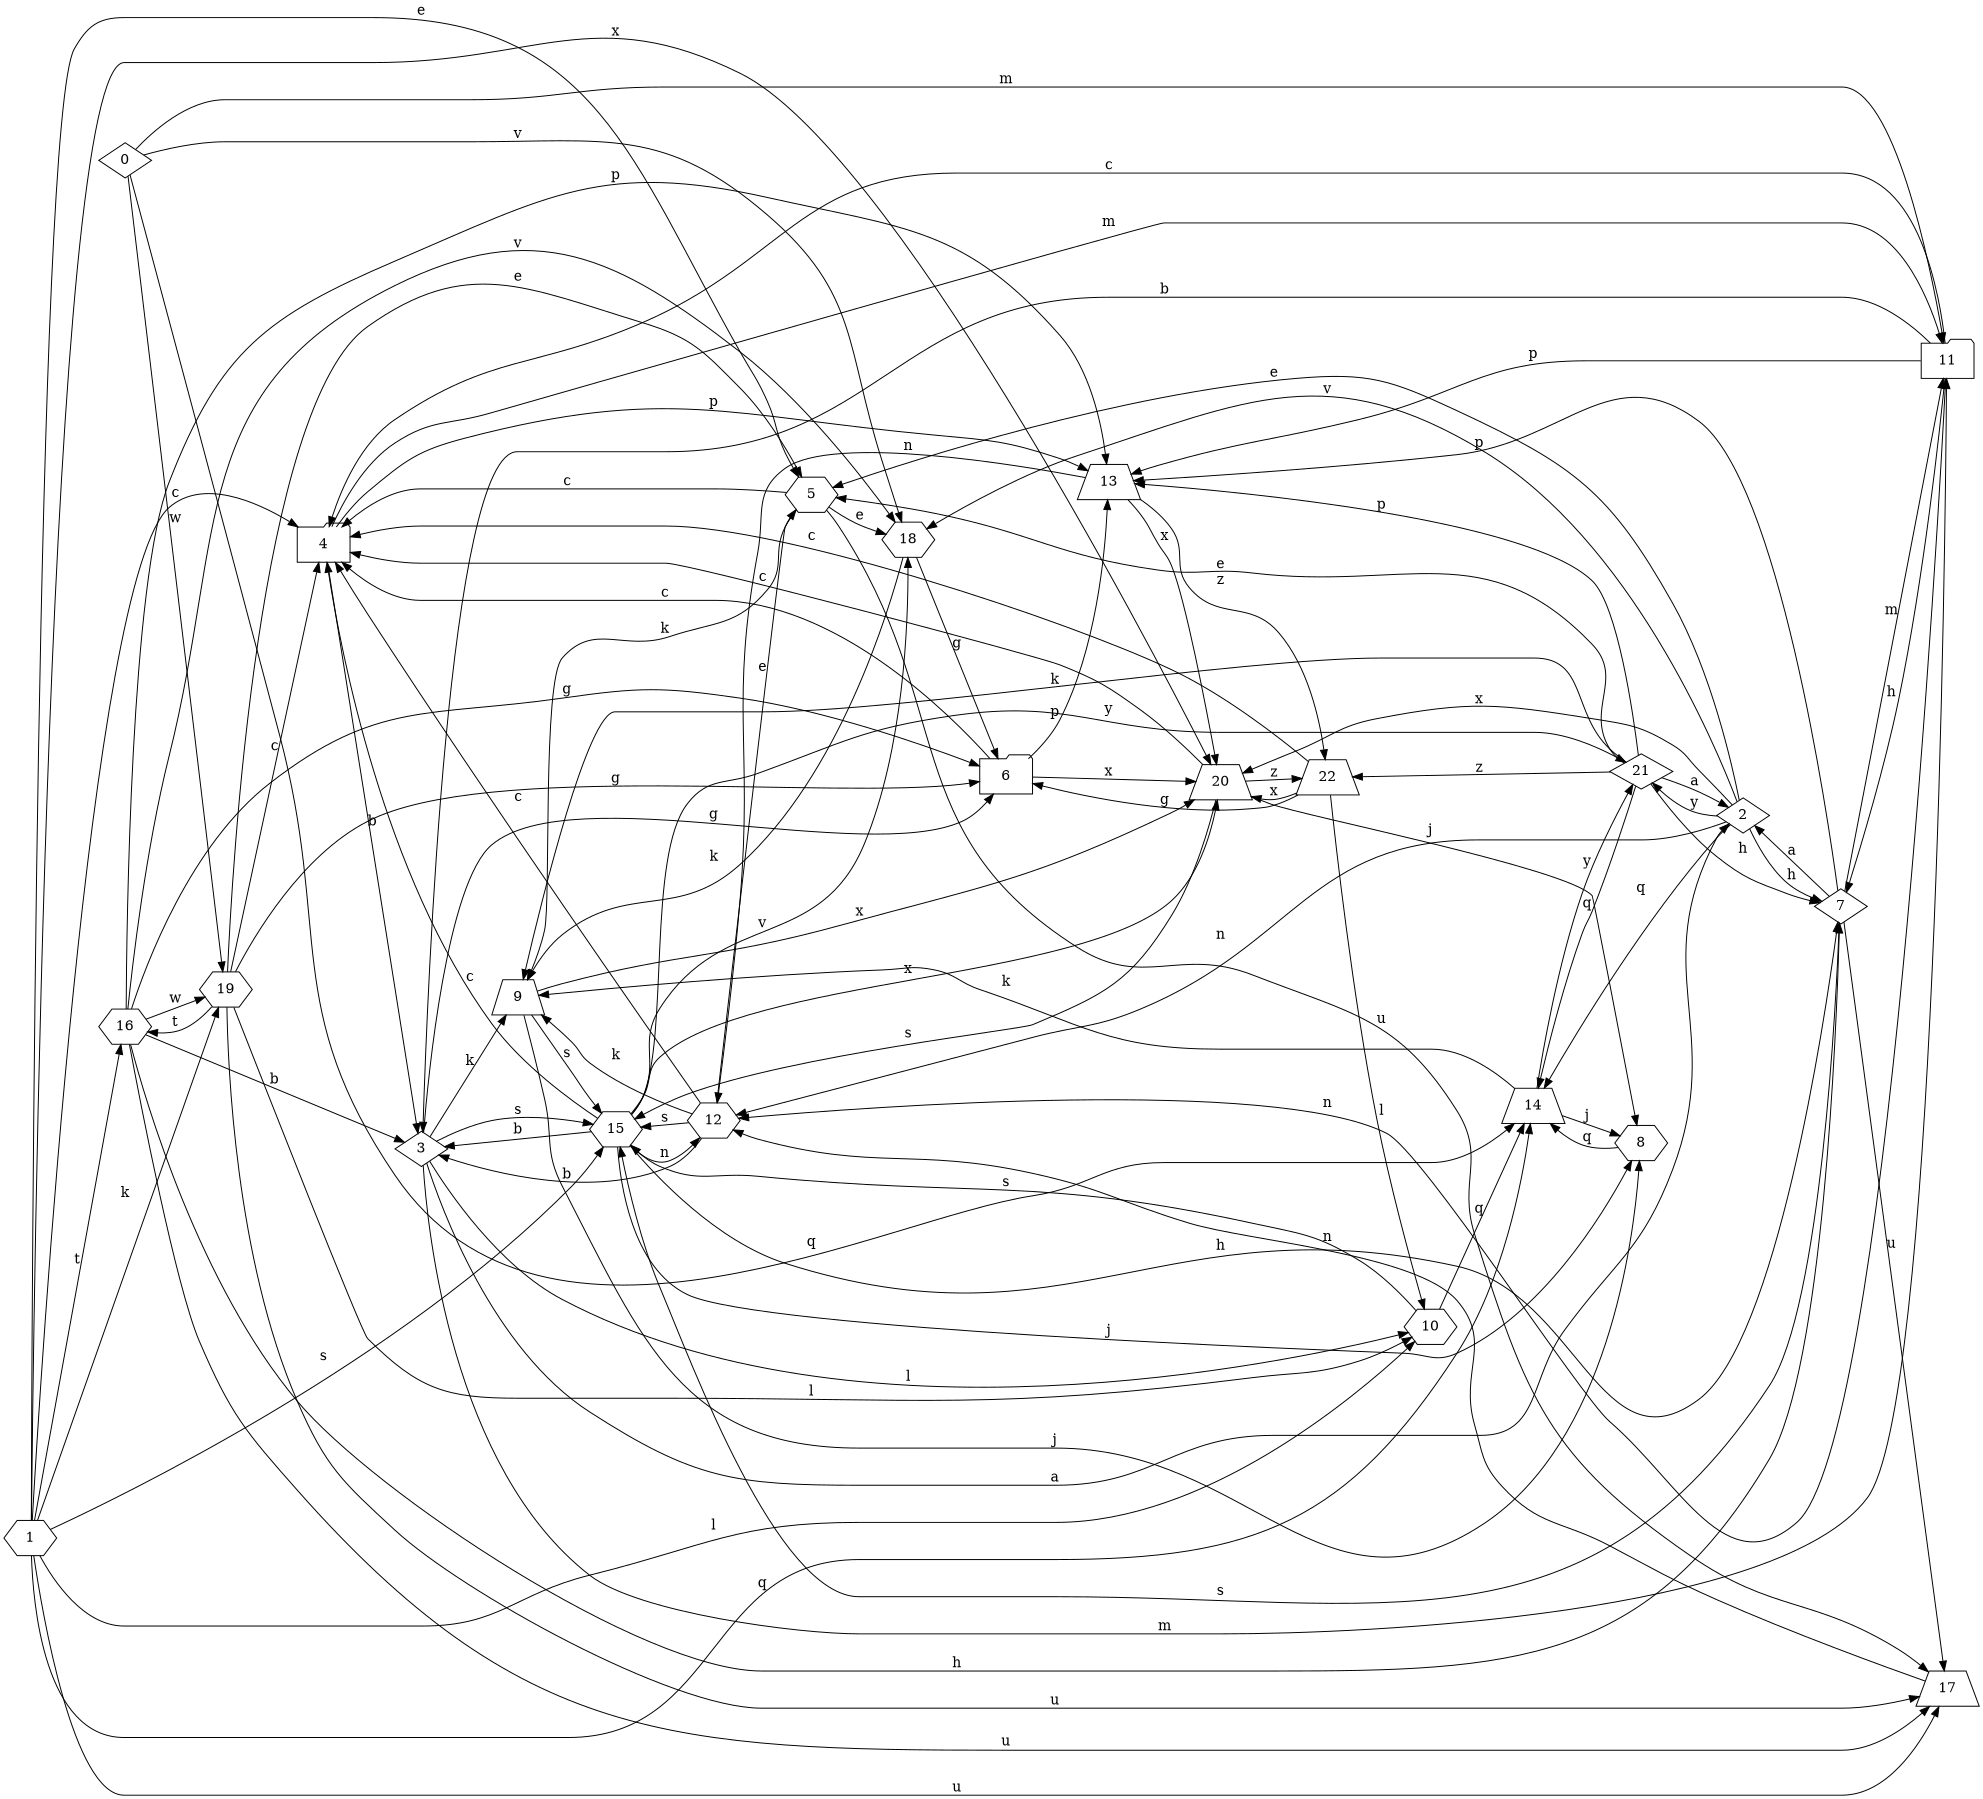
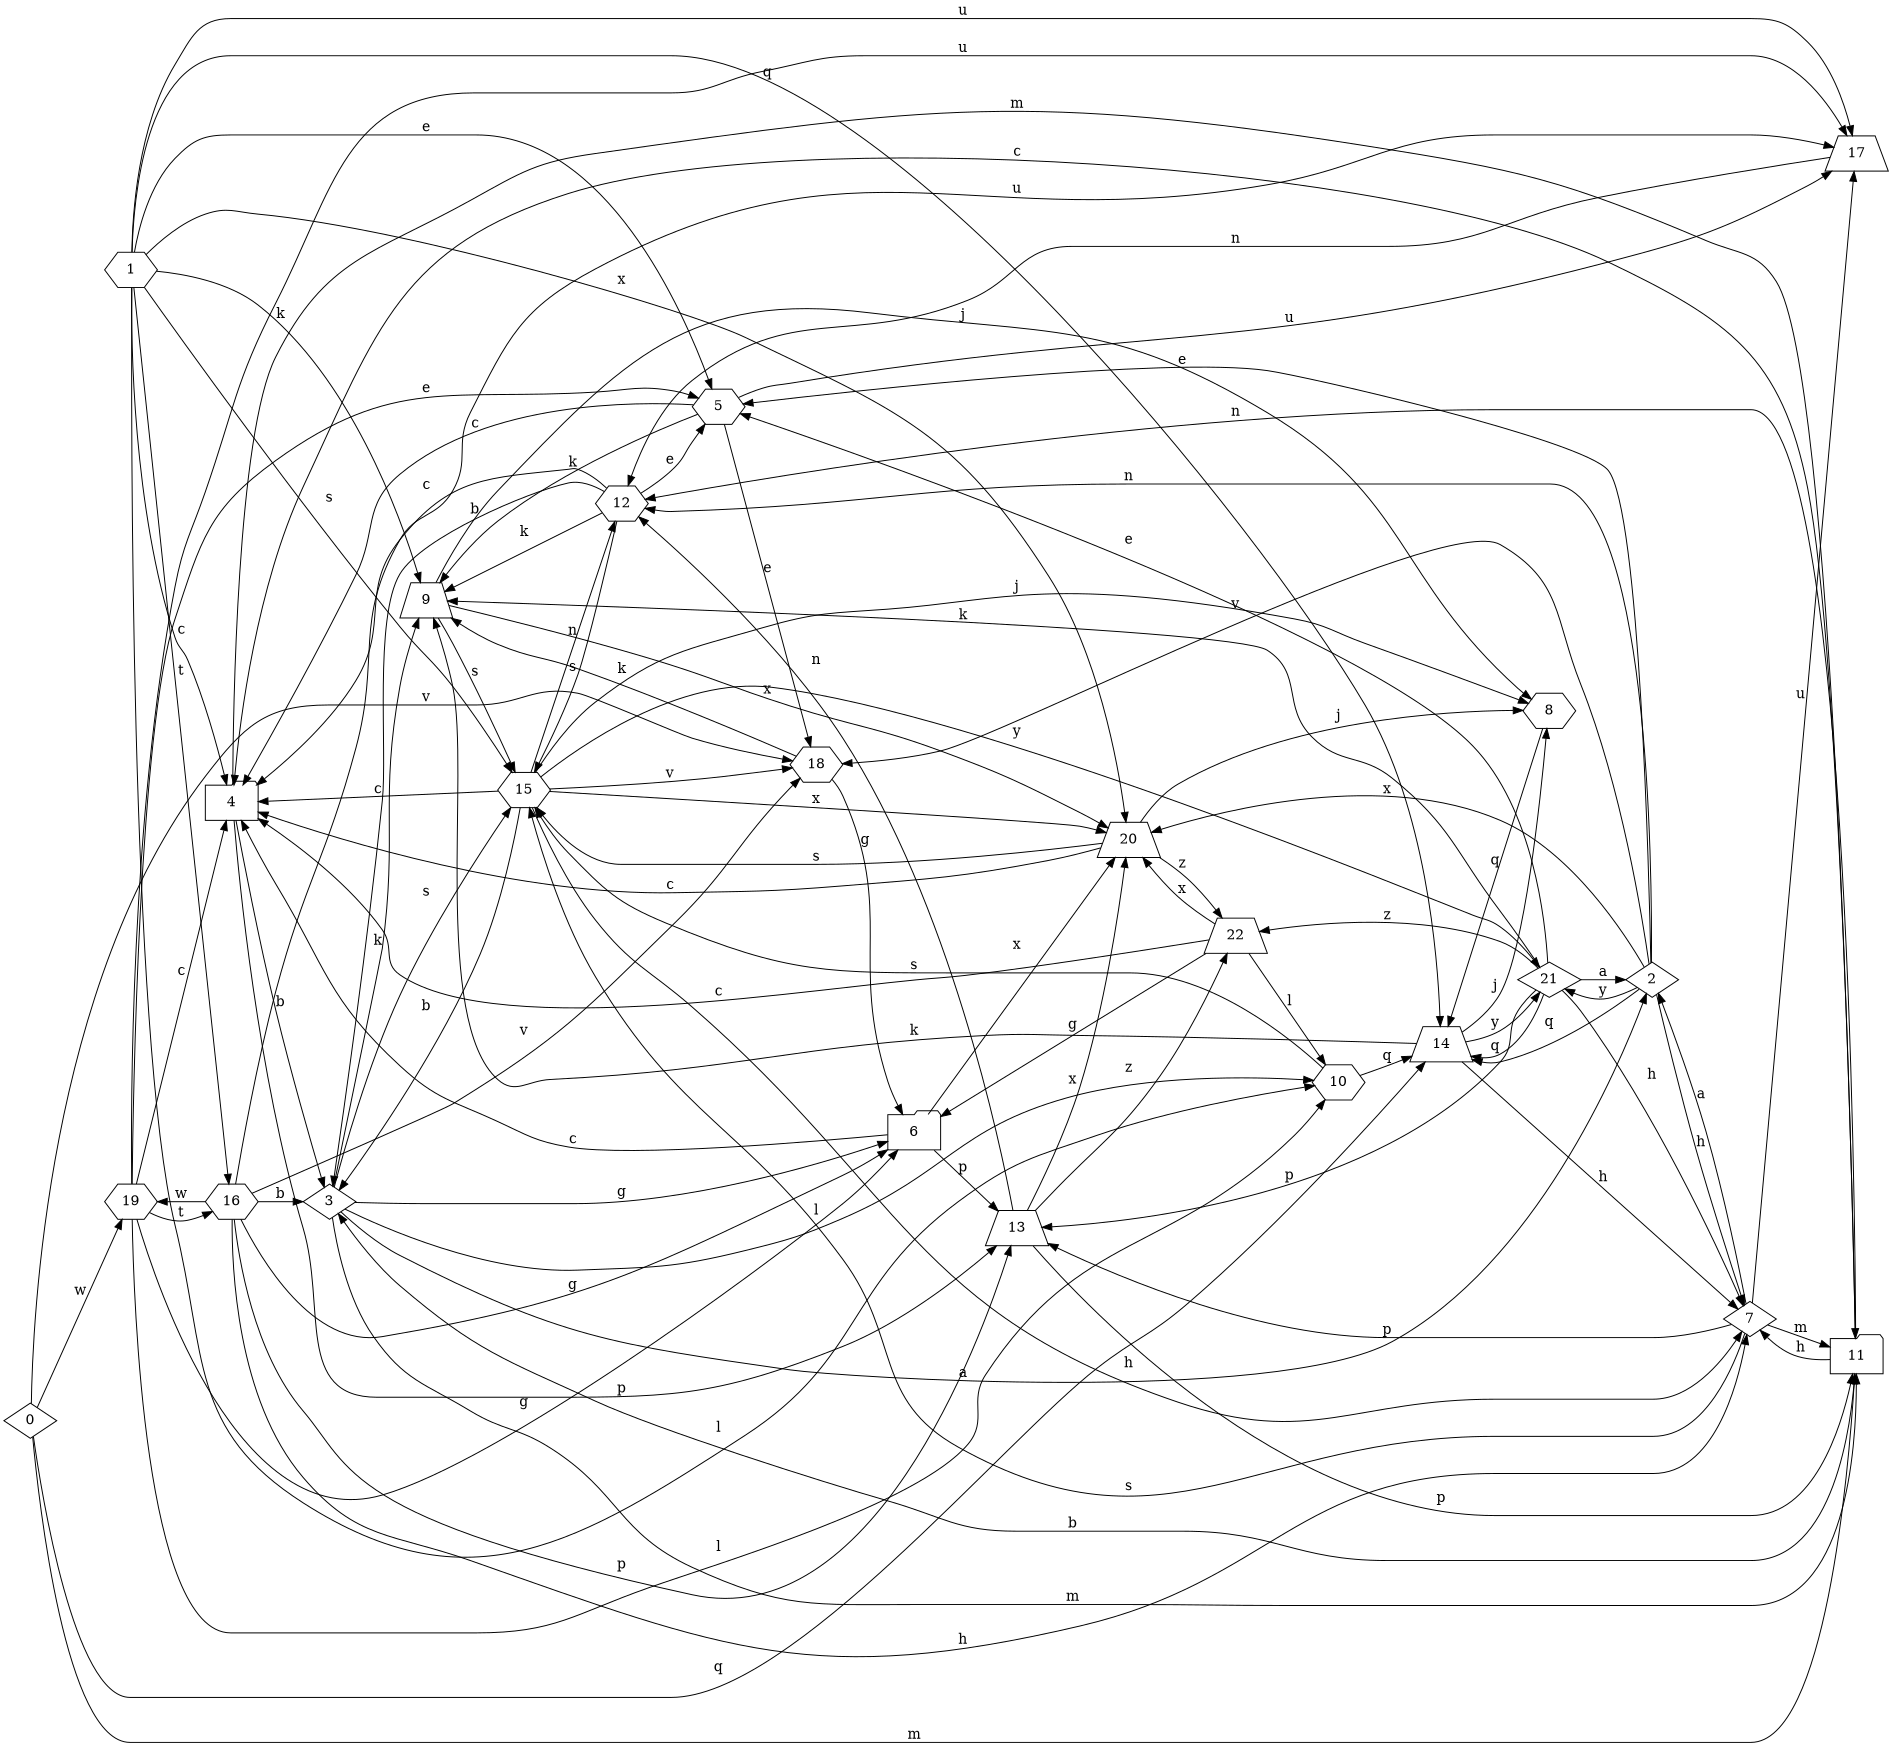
edge "11" -> "13": reversed
edge "14" -> "7": added, label "h"
edge "1" -> "19": now "1" -> "9"
